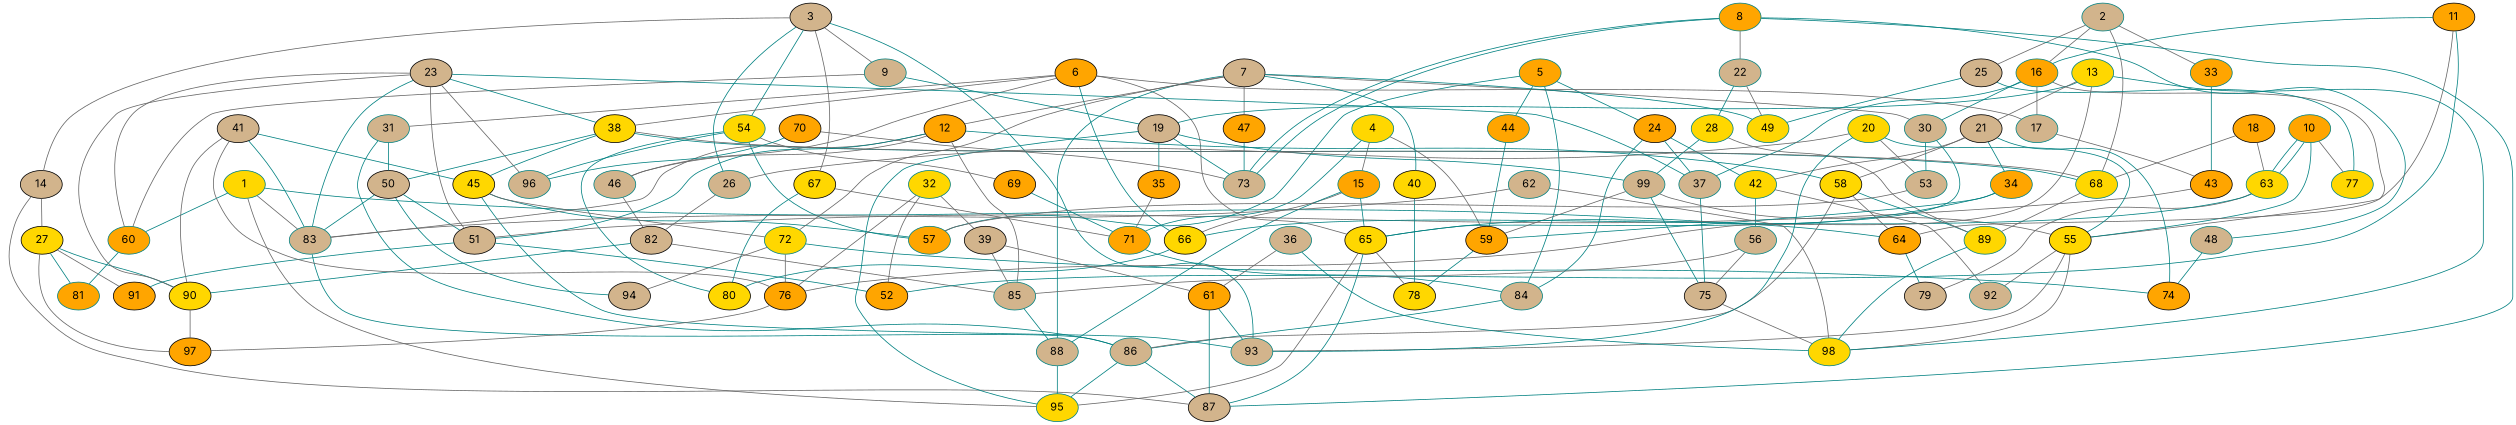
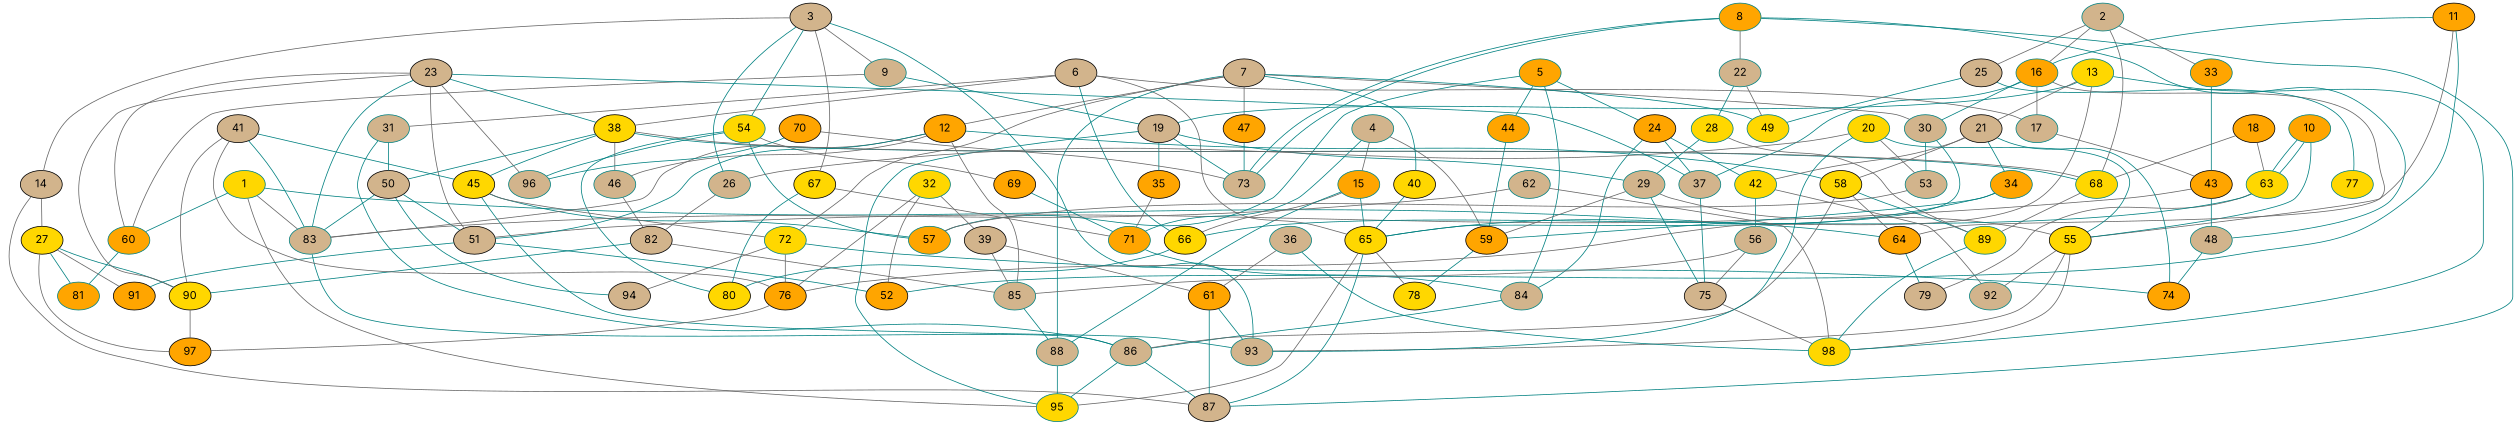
node "6": fillcolor orange -> tan
node "4": fillcolor gold -> tan
edge "6" -- "46": now "38" -- "46"
edge "10" -- "77": removed
node "99": label "99" -> "29"
edge "43" -- "48": added
edge "40" -- "78": now "40" -- "65"
